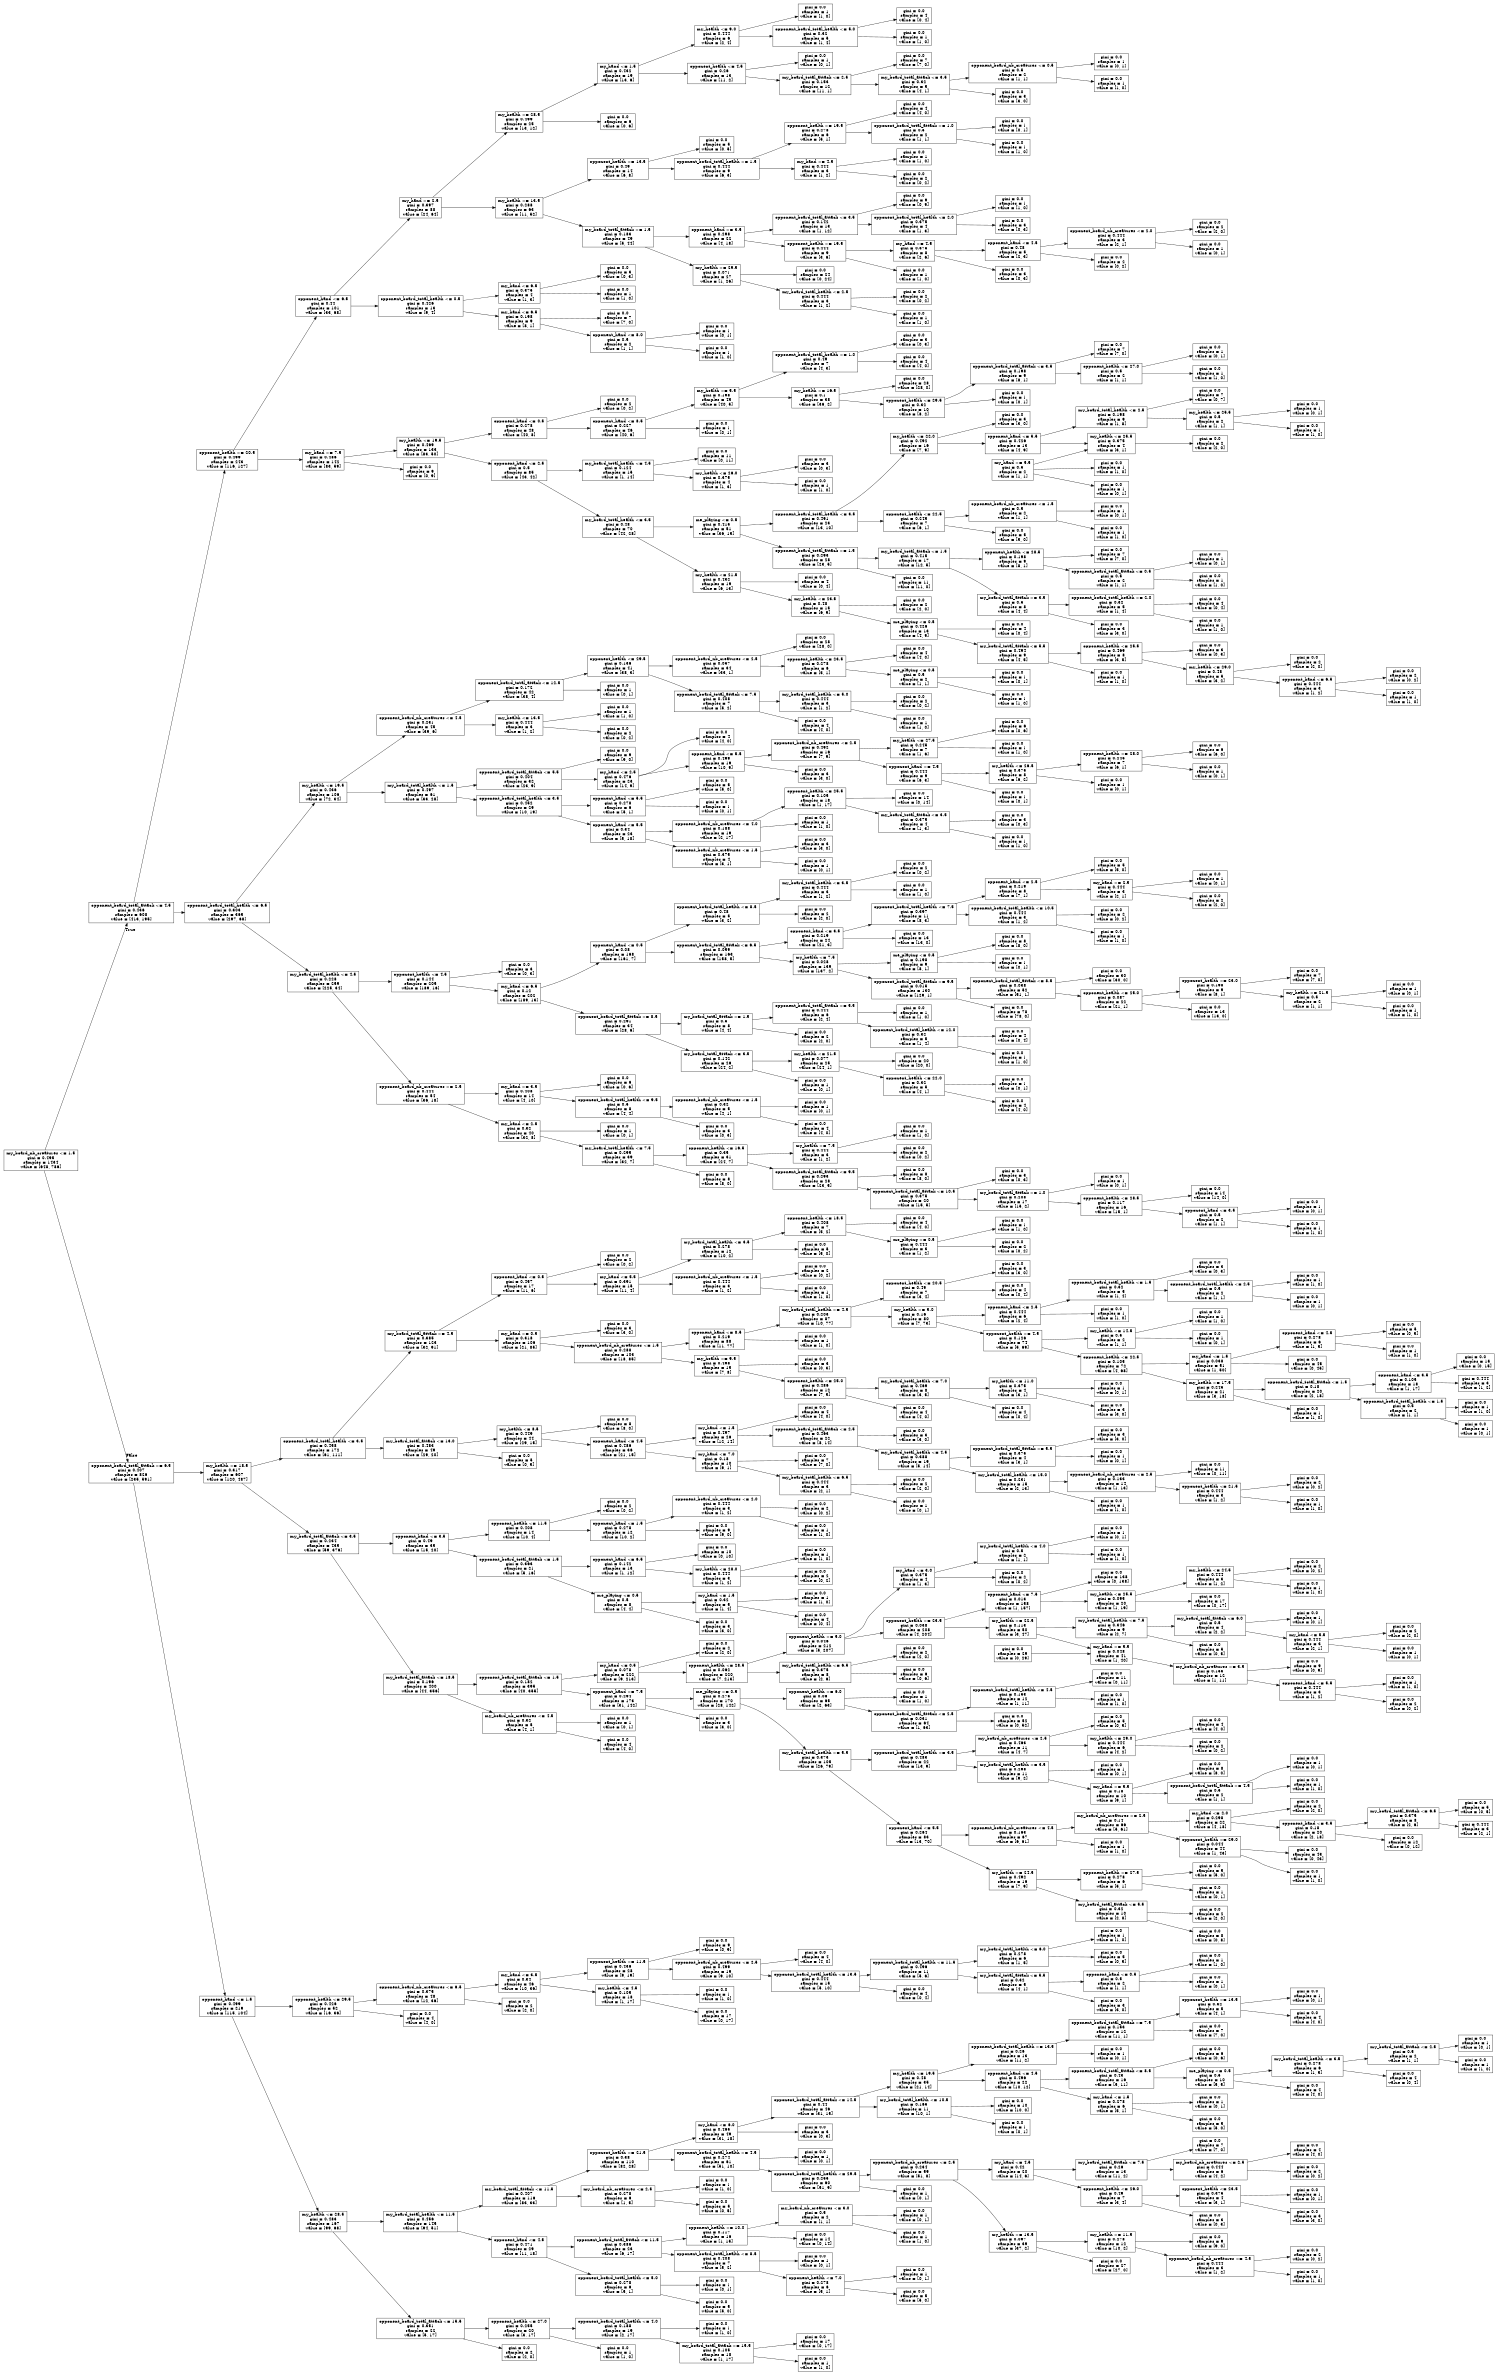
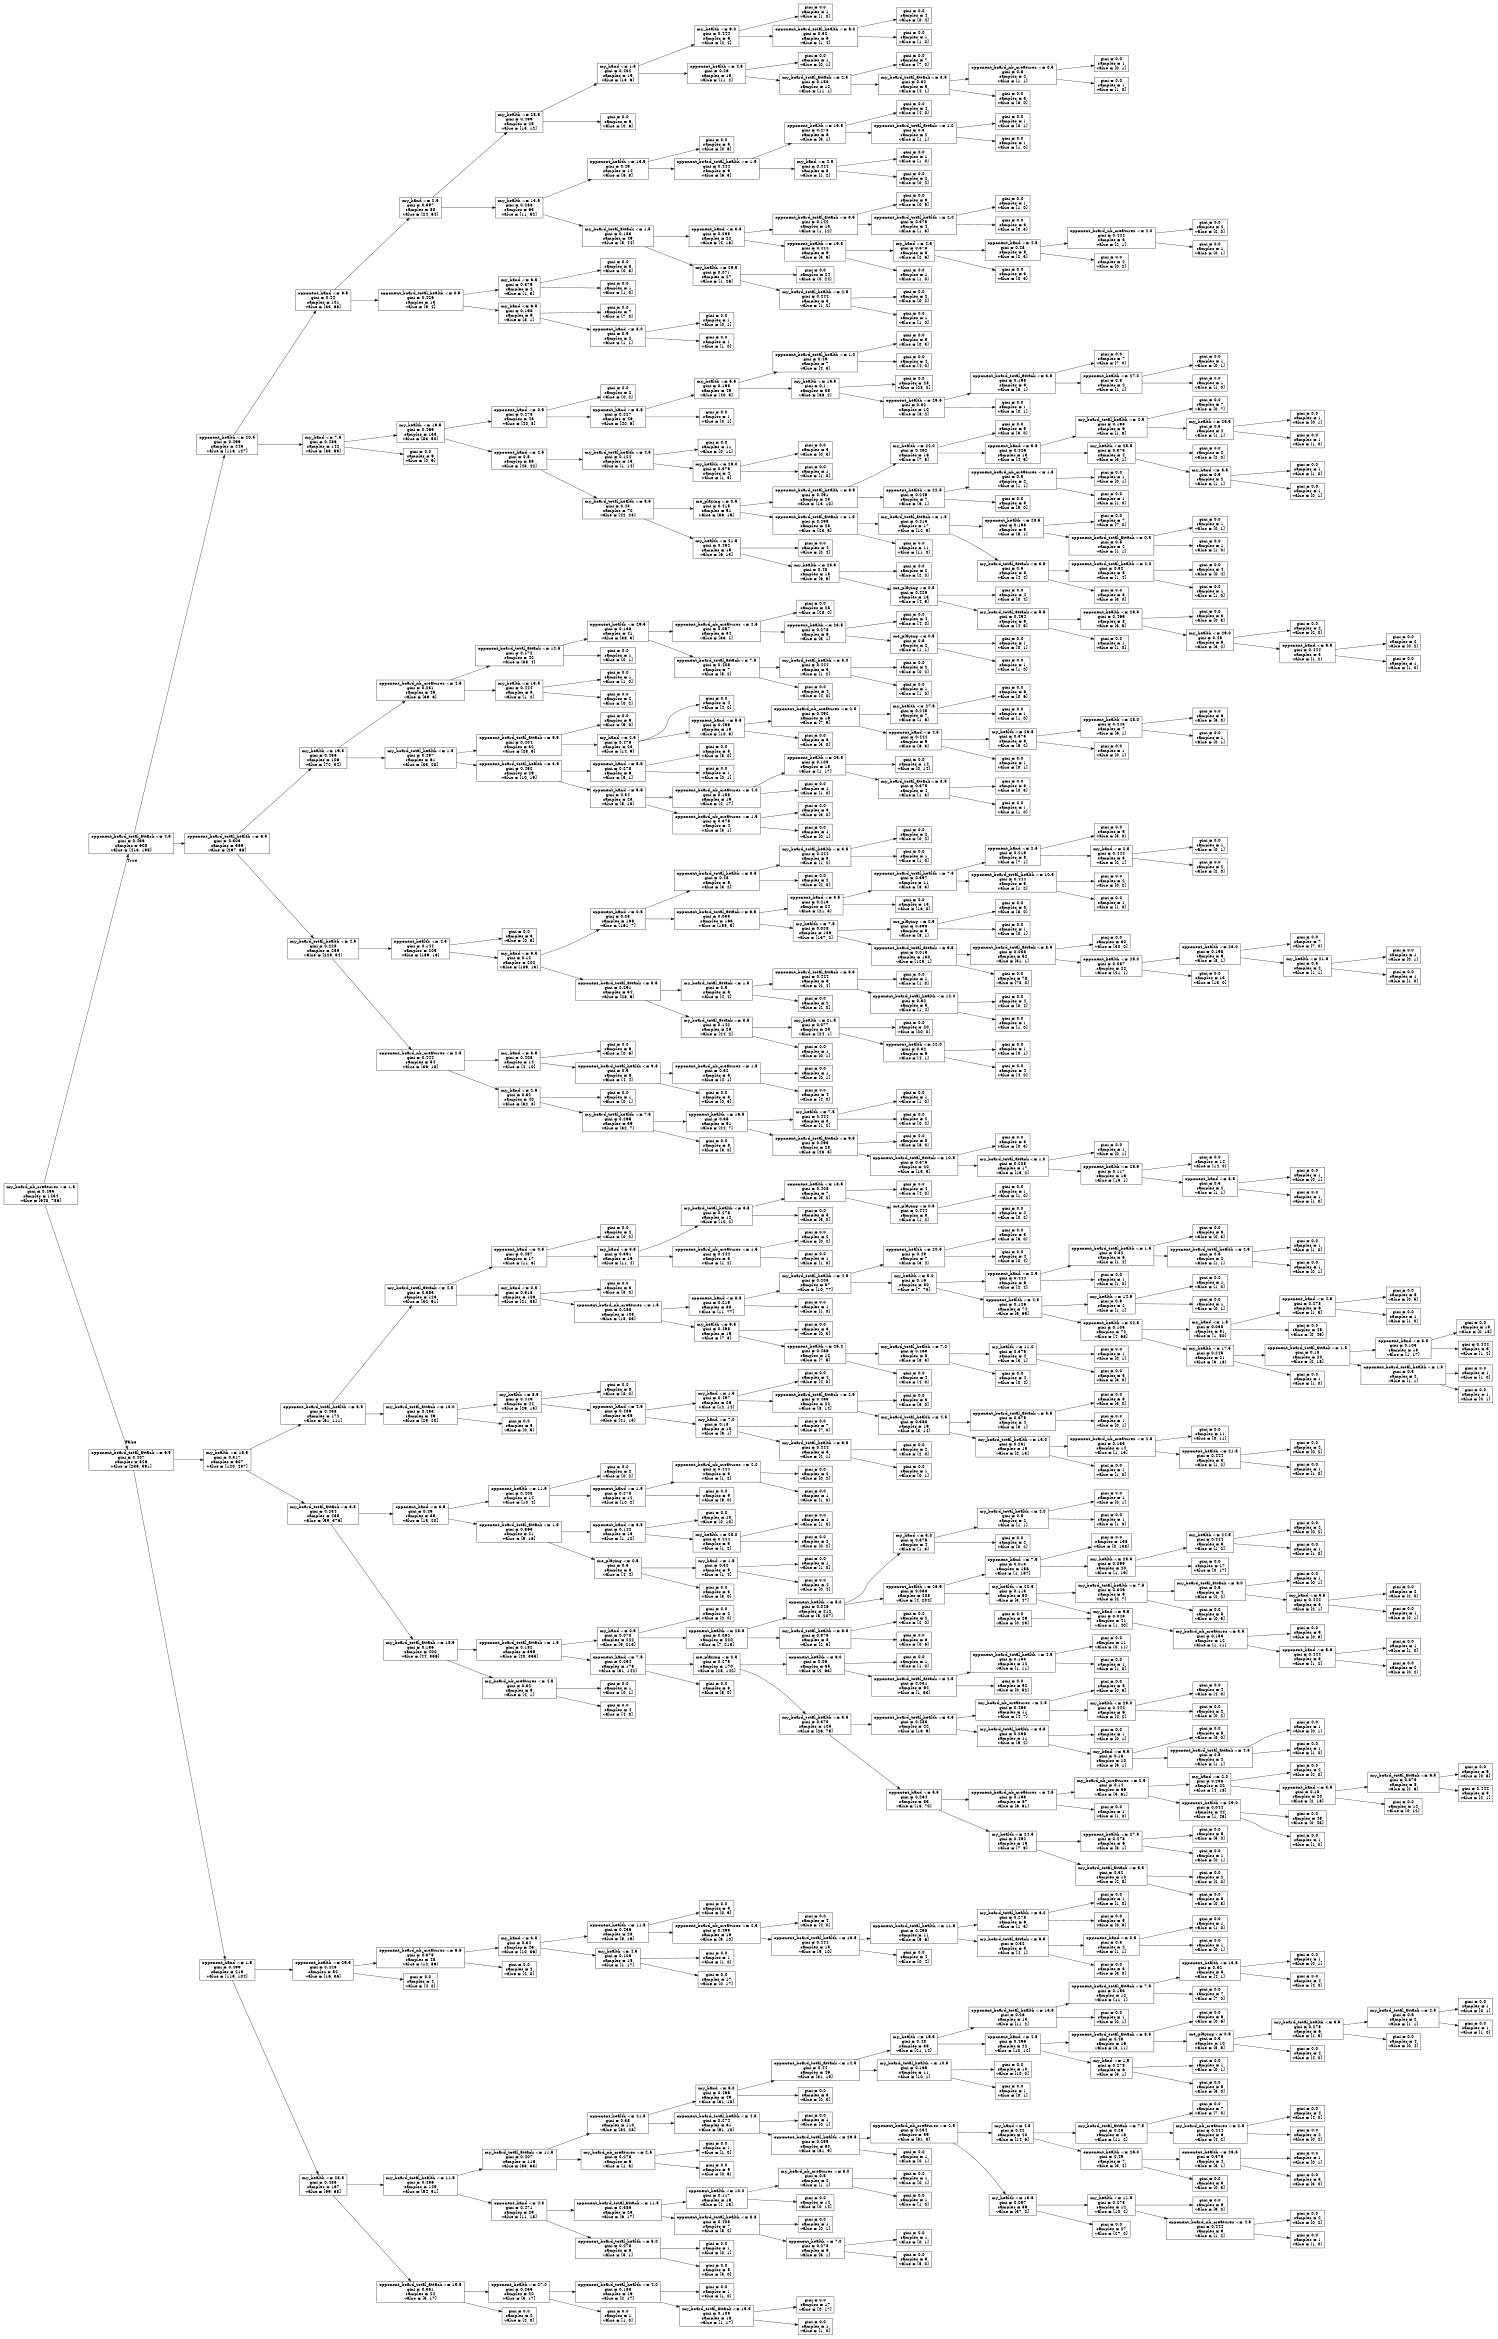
edge "my_hand <= 5.5 gini = 0.5 samples = 2 value = [1, 1]" -> "my_health <= 25.5 gini = 0.375 samples = 4 value = [3, 1]": reversed
node "me_playing <= 0.5 gini = 0.198 samples = 9 value = [8, 1]": label "me_playing <= 0.5 gini = 0.198 samples = 9 value = [8, 1]" -> "me_playing <= 0.5 gini = 0.898 samples = 9 value = [8, 1]"
